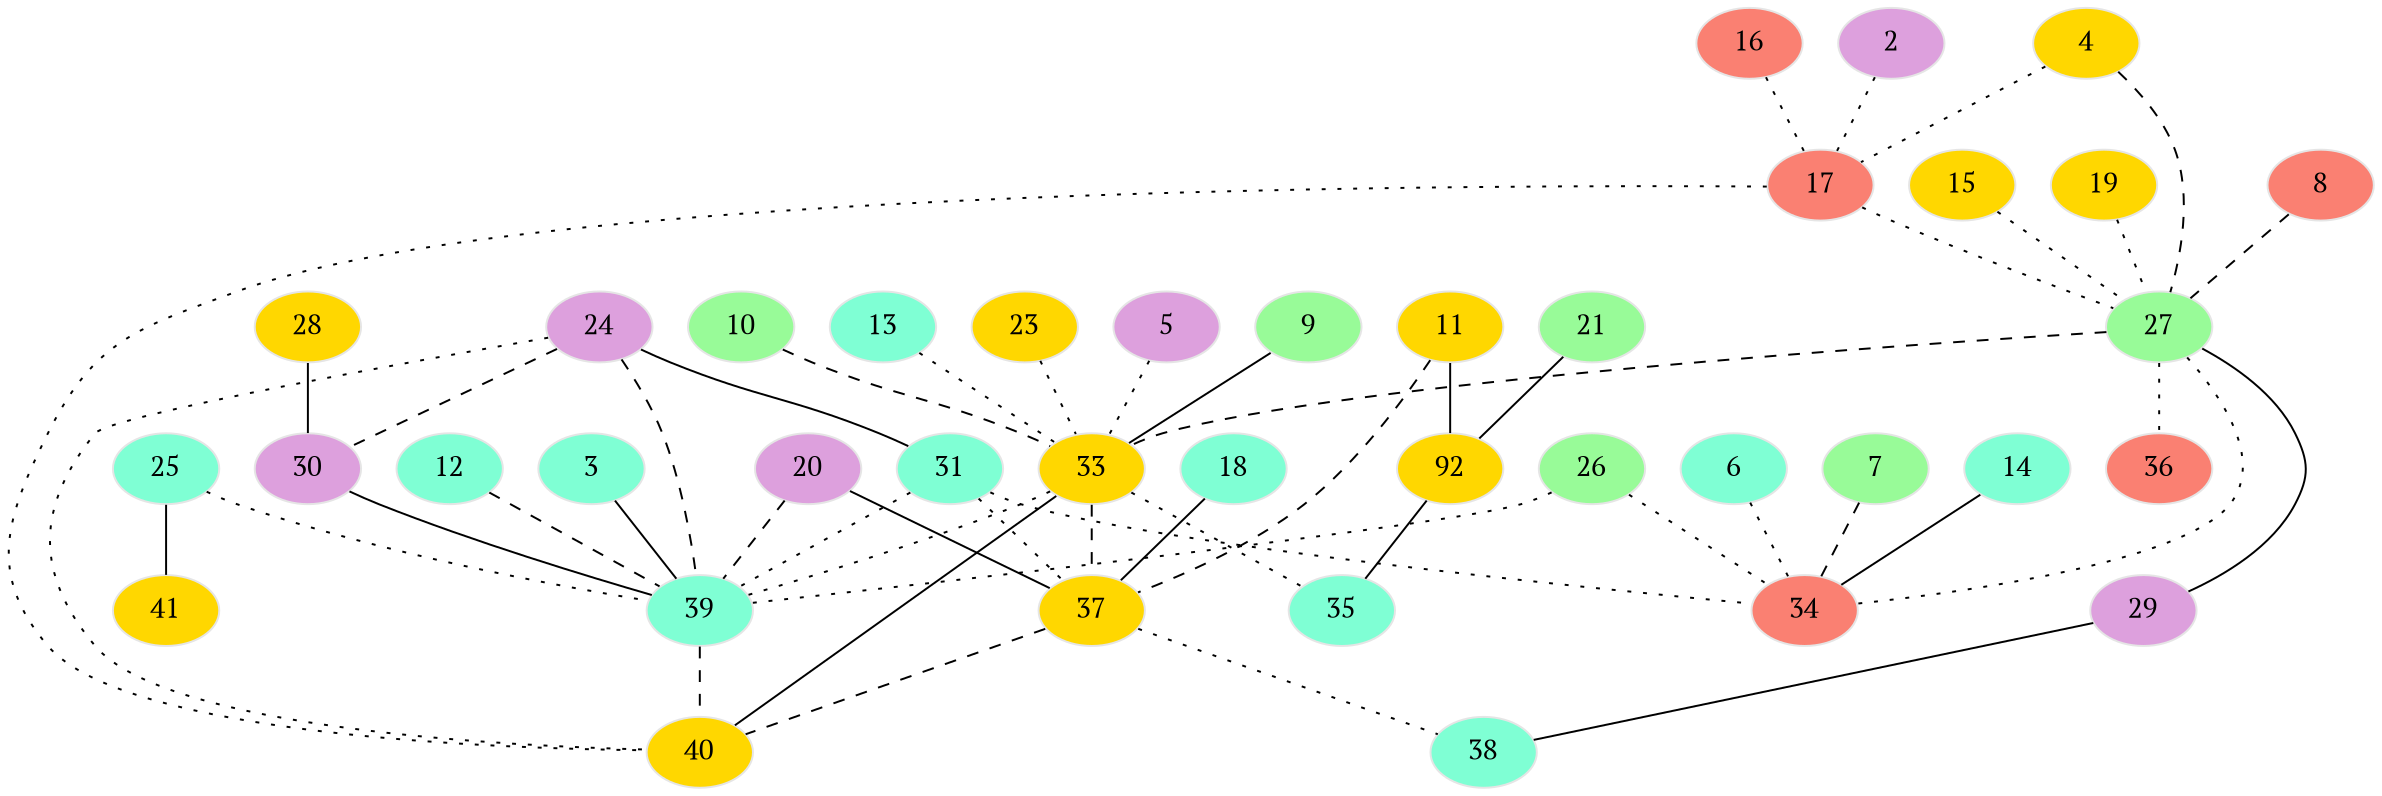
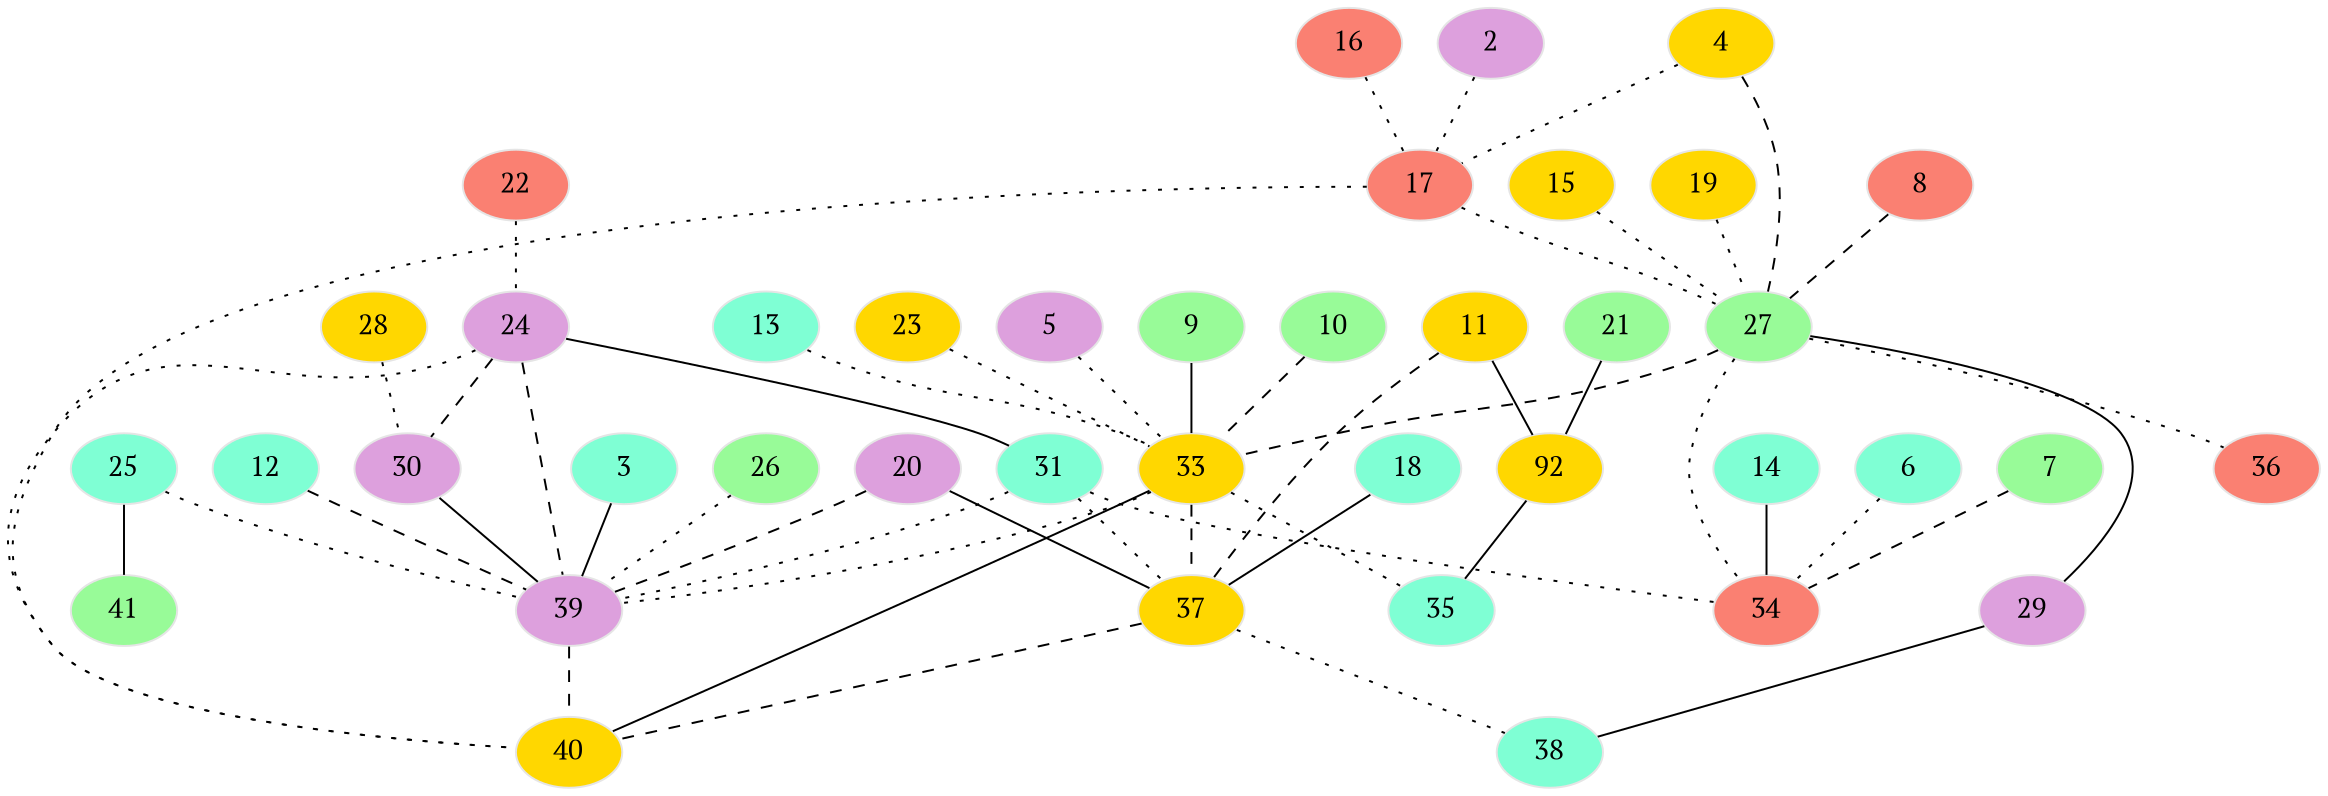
node "22": added
edge "28" -- "30": style solid -> dotted
edge "26" -- "34": removed
node "41": fillcolor gold -> palegreen
node "39": fillcolor aquamarine -> plum
